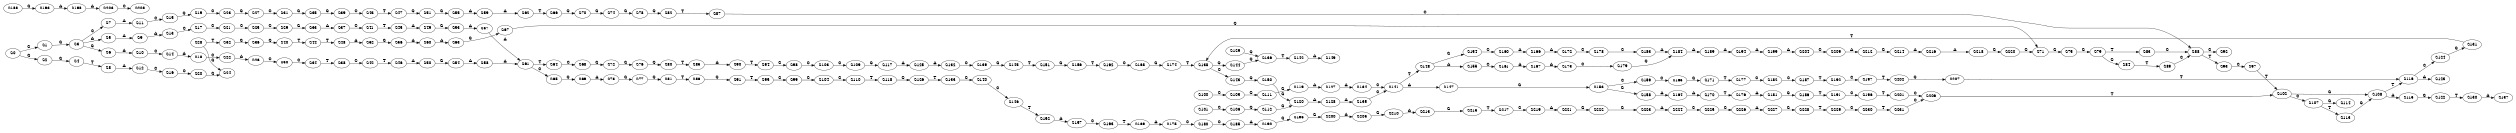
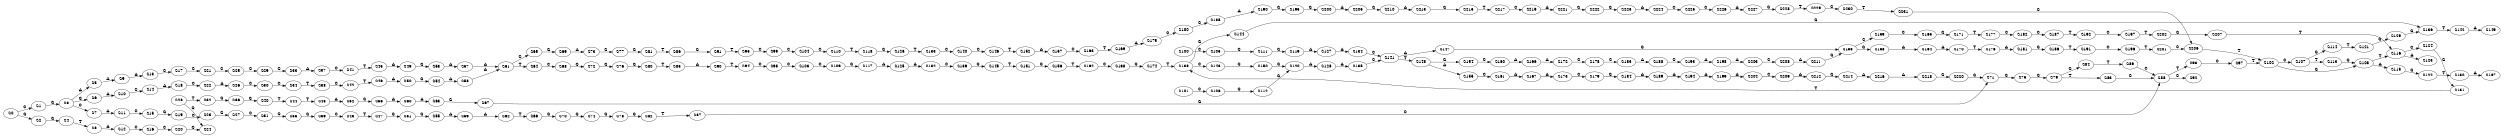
node "S121": added
edge "S183" -> "S184": now "S183" -> "S188"
node "S211": added
